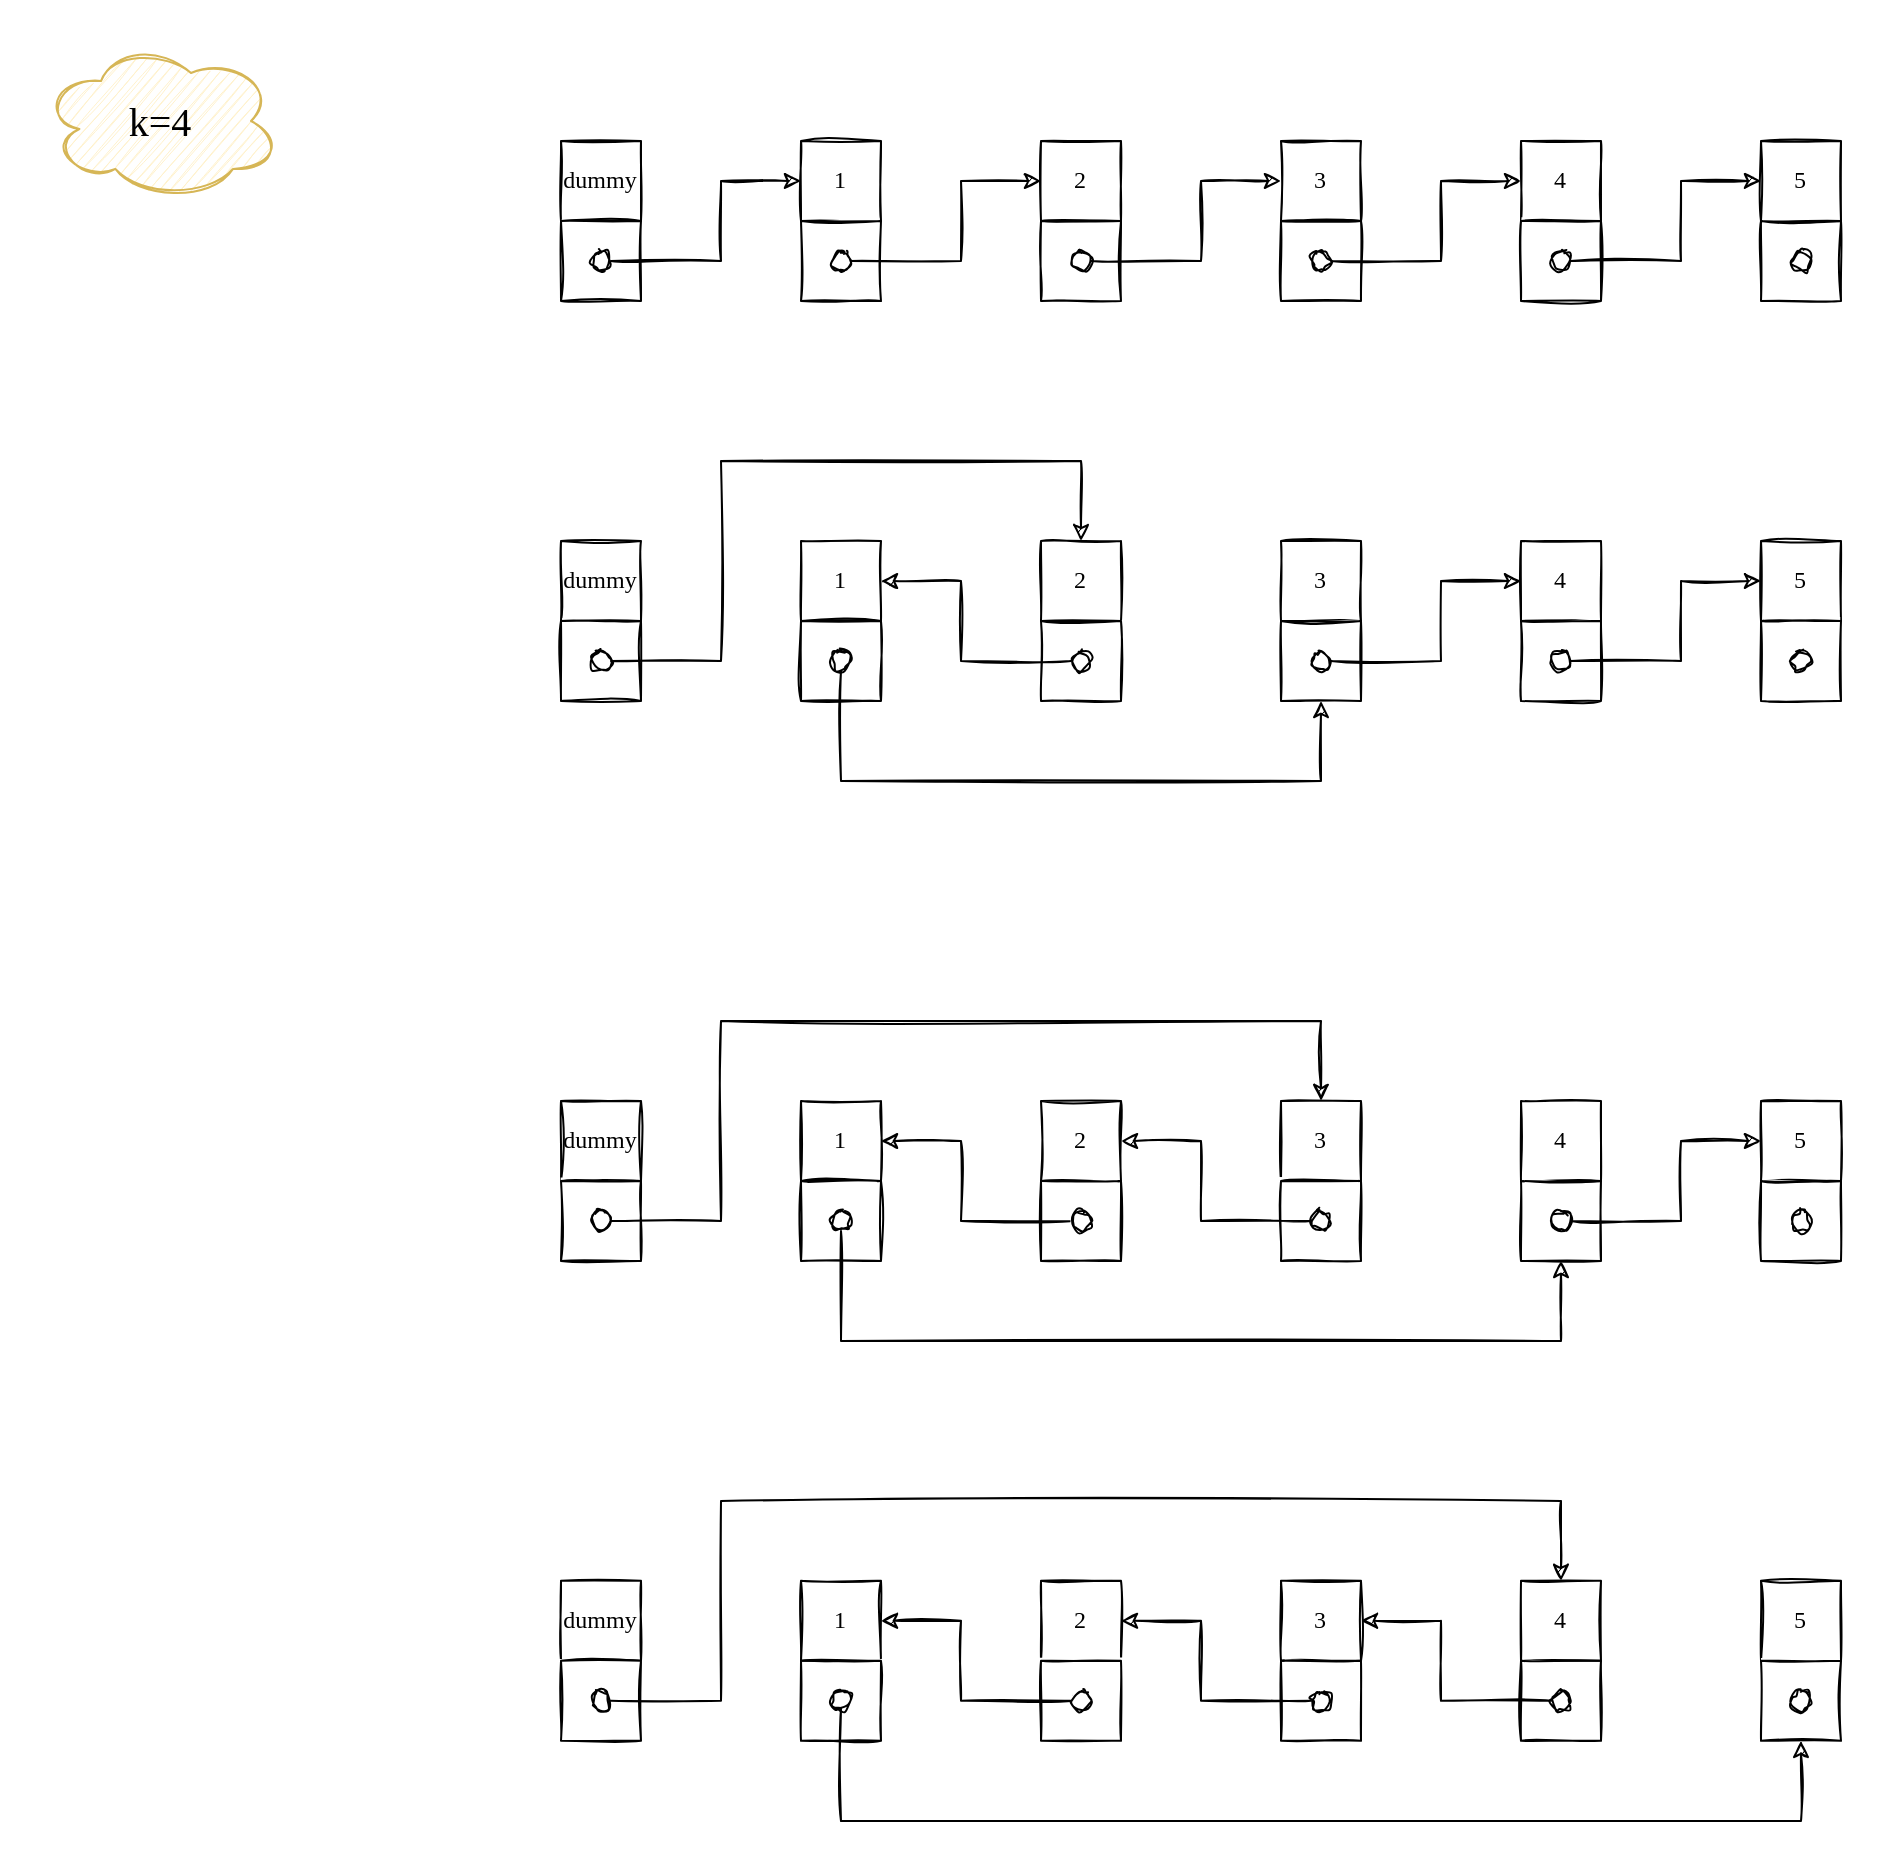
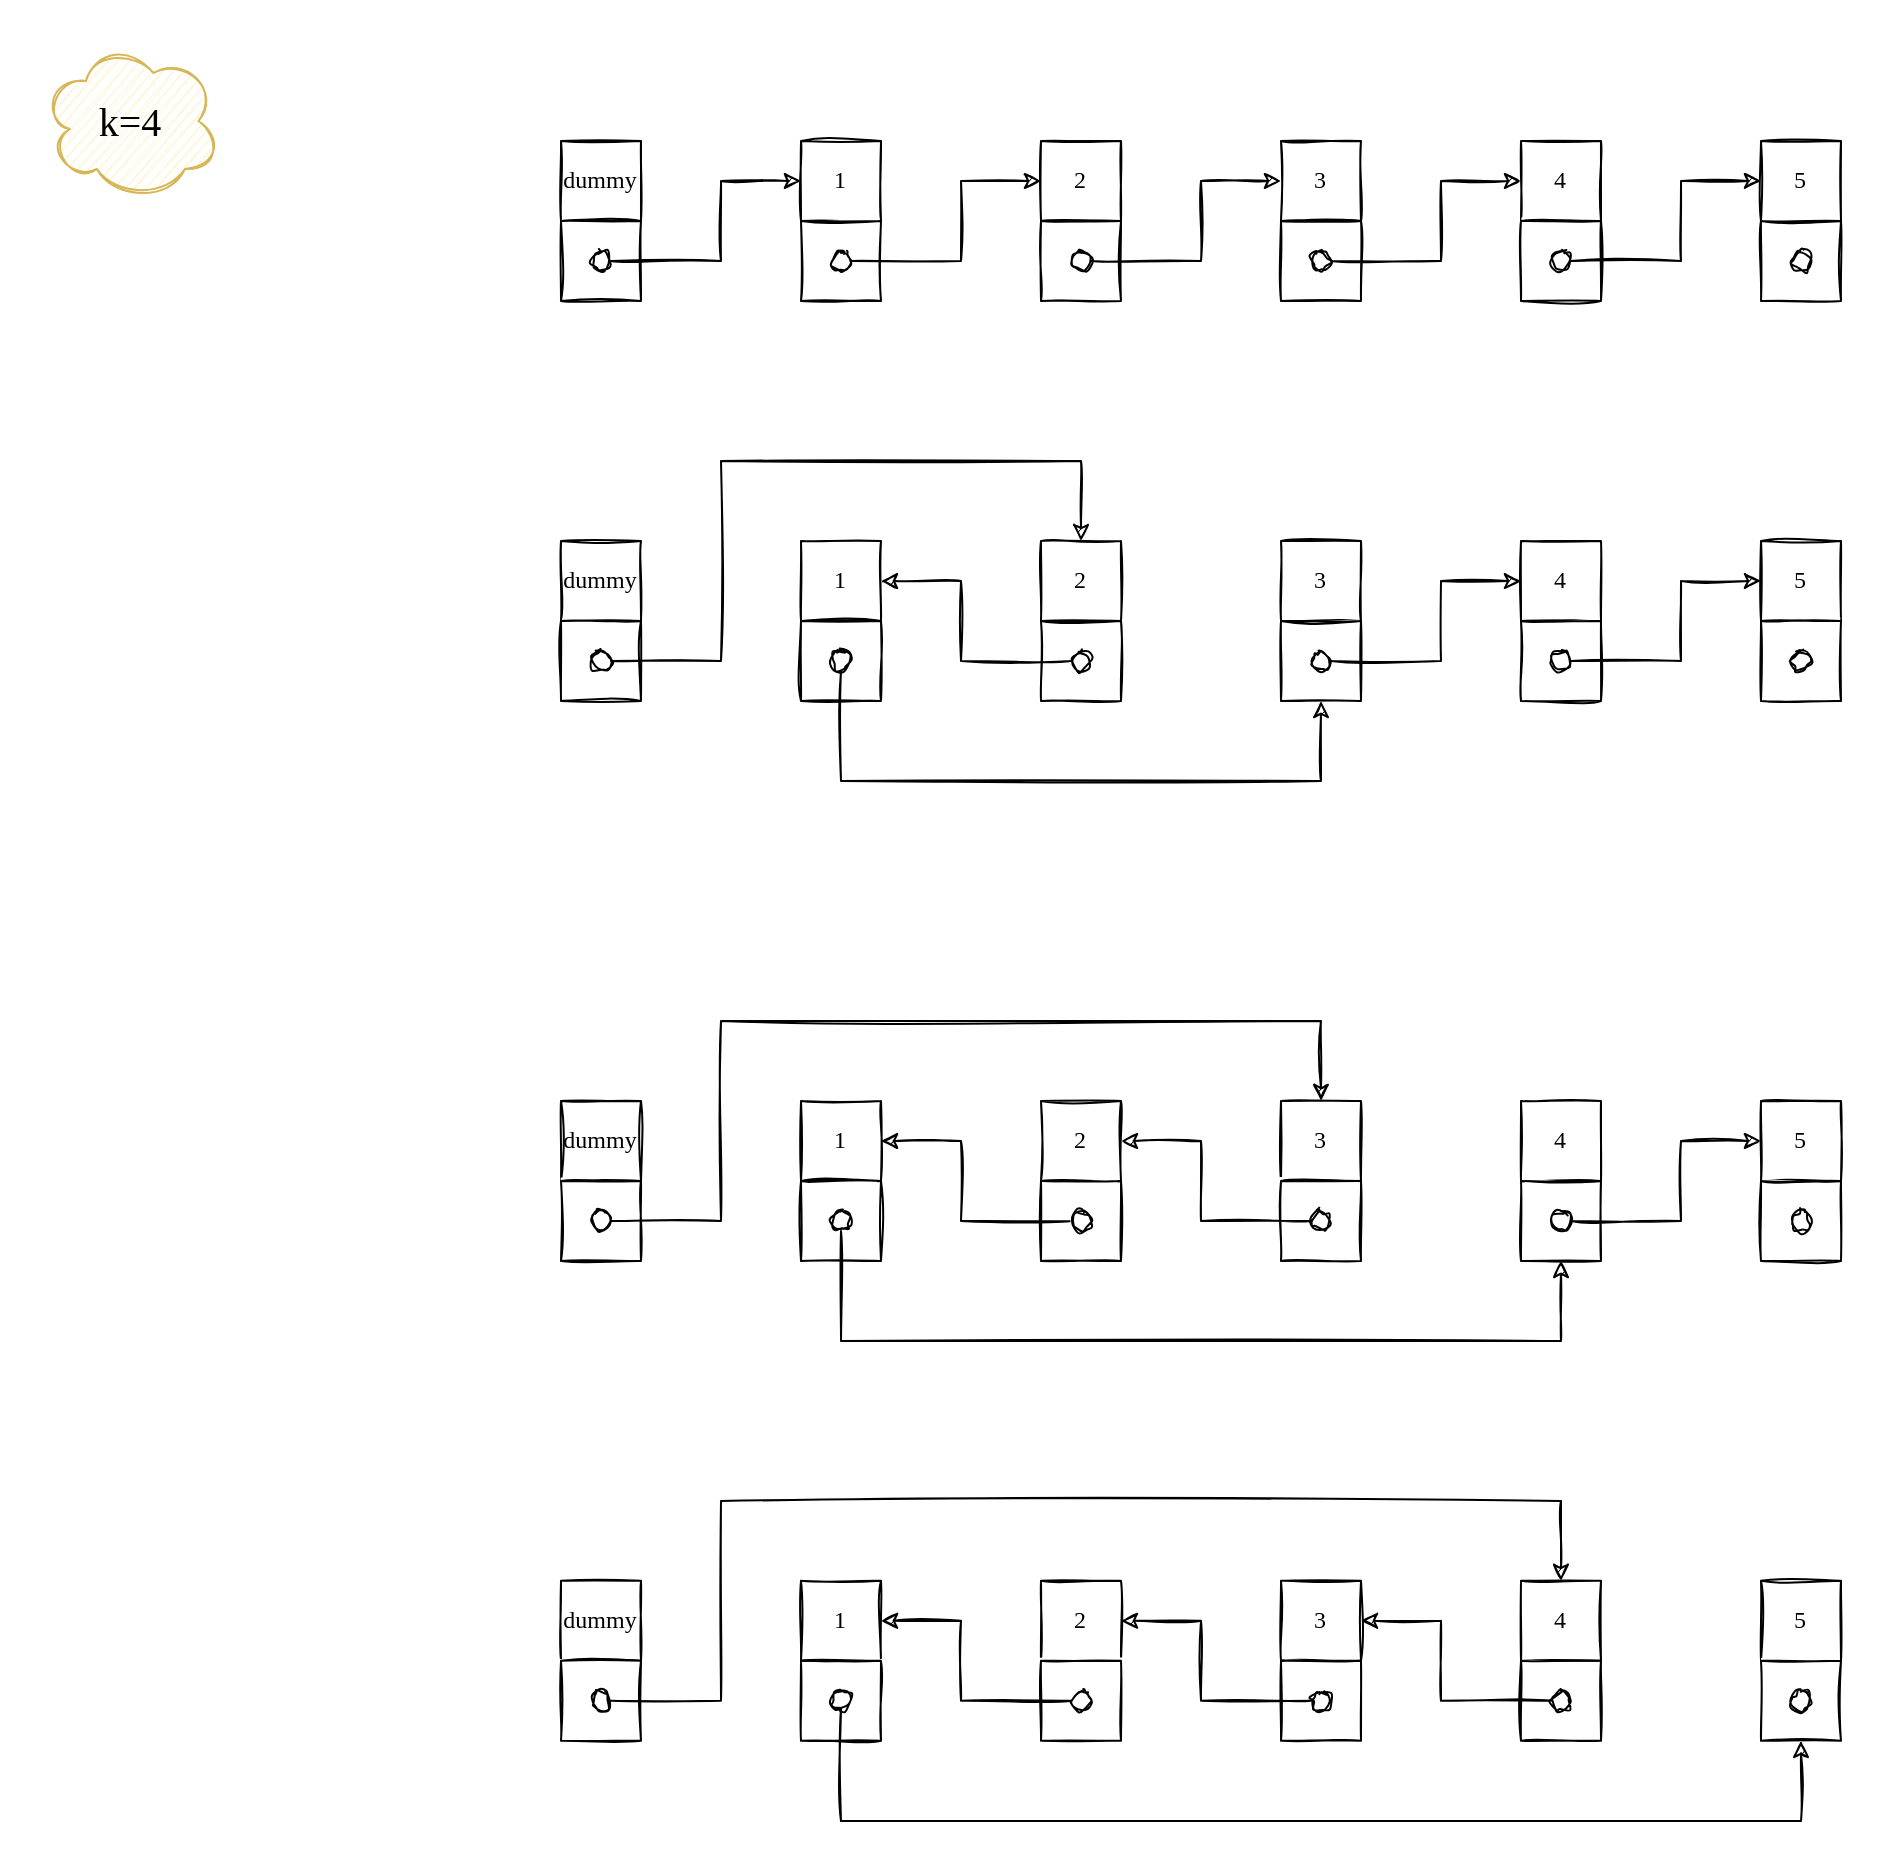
node "k=4": size 240x160 -> 180x160
